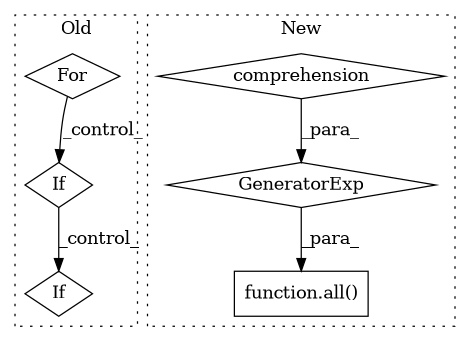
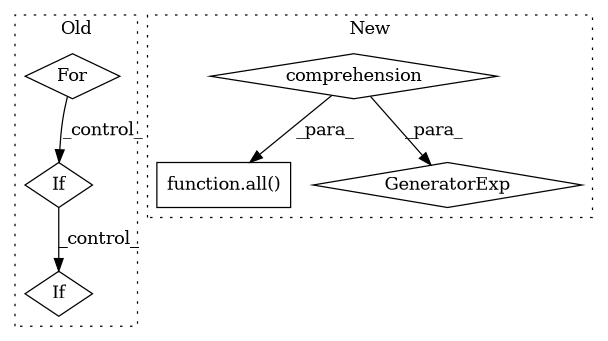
edge "GeneratorExp" -> "function.all()": now "comprehension" -> "function.all()"
